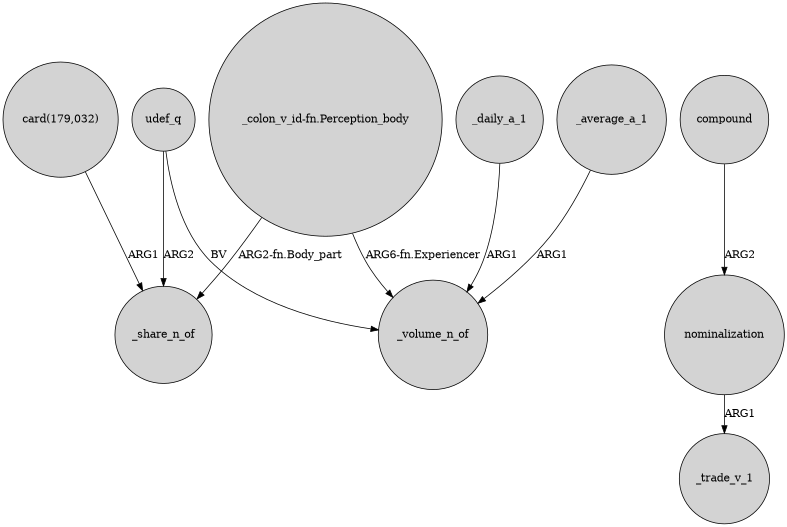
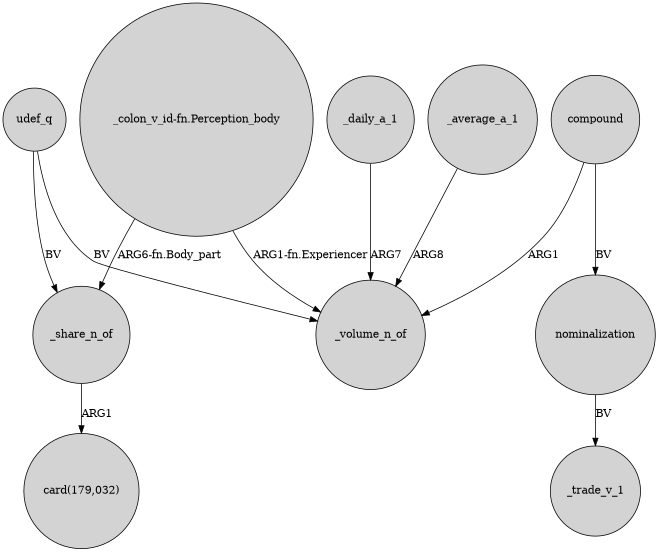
edge "card(179,032)" -> "_share_n_of": reversed
edge "compound" -> "_volume_n_of": added, label "ARG1"
edge "udef_q" -> "_share_n_of": label "ARG2" -> "BV"
edge "_colon_v_id-fn.Perception_body" -> "_share_n_of": label "ARG2-fn.Body_part" -> "ARG6-fn.Body_part"
edge "_colon_v_id-fn.Perception_body" -> "_volume_n_of": label "ARG6-fn.Experiencer" -> "ARG1-fn.Experiencer"
edge "_daily_a_1" -> "_volume_n_of": label "ARG1" -> "ARG7"
edge "_average_a_1" -> "_volume_n_of": label "ARG1" -> "ARG8"
edge "compound" -> "nominalization": label "ARG2" -> "BV"
edge "nominalization" -> "_trade_v_1": label "ARG1" -> "BV"
